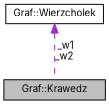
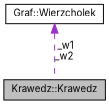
node "Graf::Krawedz": label "Graf::Krawedz" -> "Krawedz::Krawedz"
